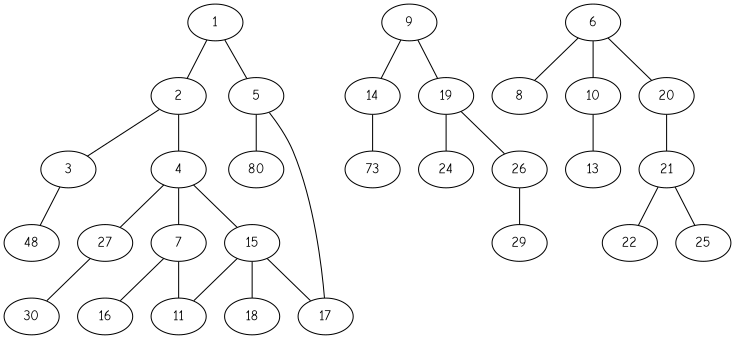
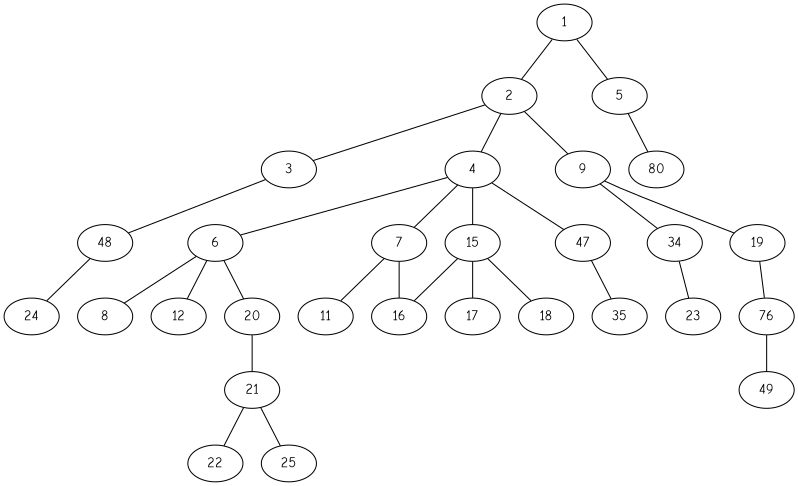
node "14": label "14" -> "34"
node "10": label "10" -> "12"
edge "19" -- "24": now "48" -- "24"
edge "2" -- "9": added
node "73": label "73" -> "23"
node "26": label "26" -> "76"
node "13": removed
edge "5" -- "17": removed
edge "4" -- "6": added
node "27": label "27" -> "47"
node "29": label "29" -> "49"
edge "15" -- "11": now "15" -- "16"
node "30": label "30" -> "35"
